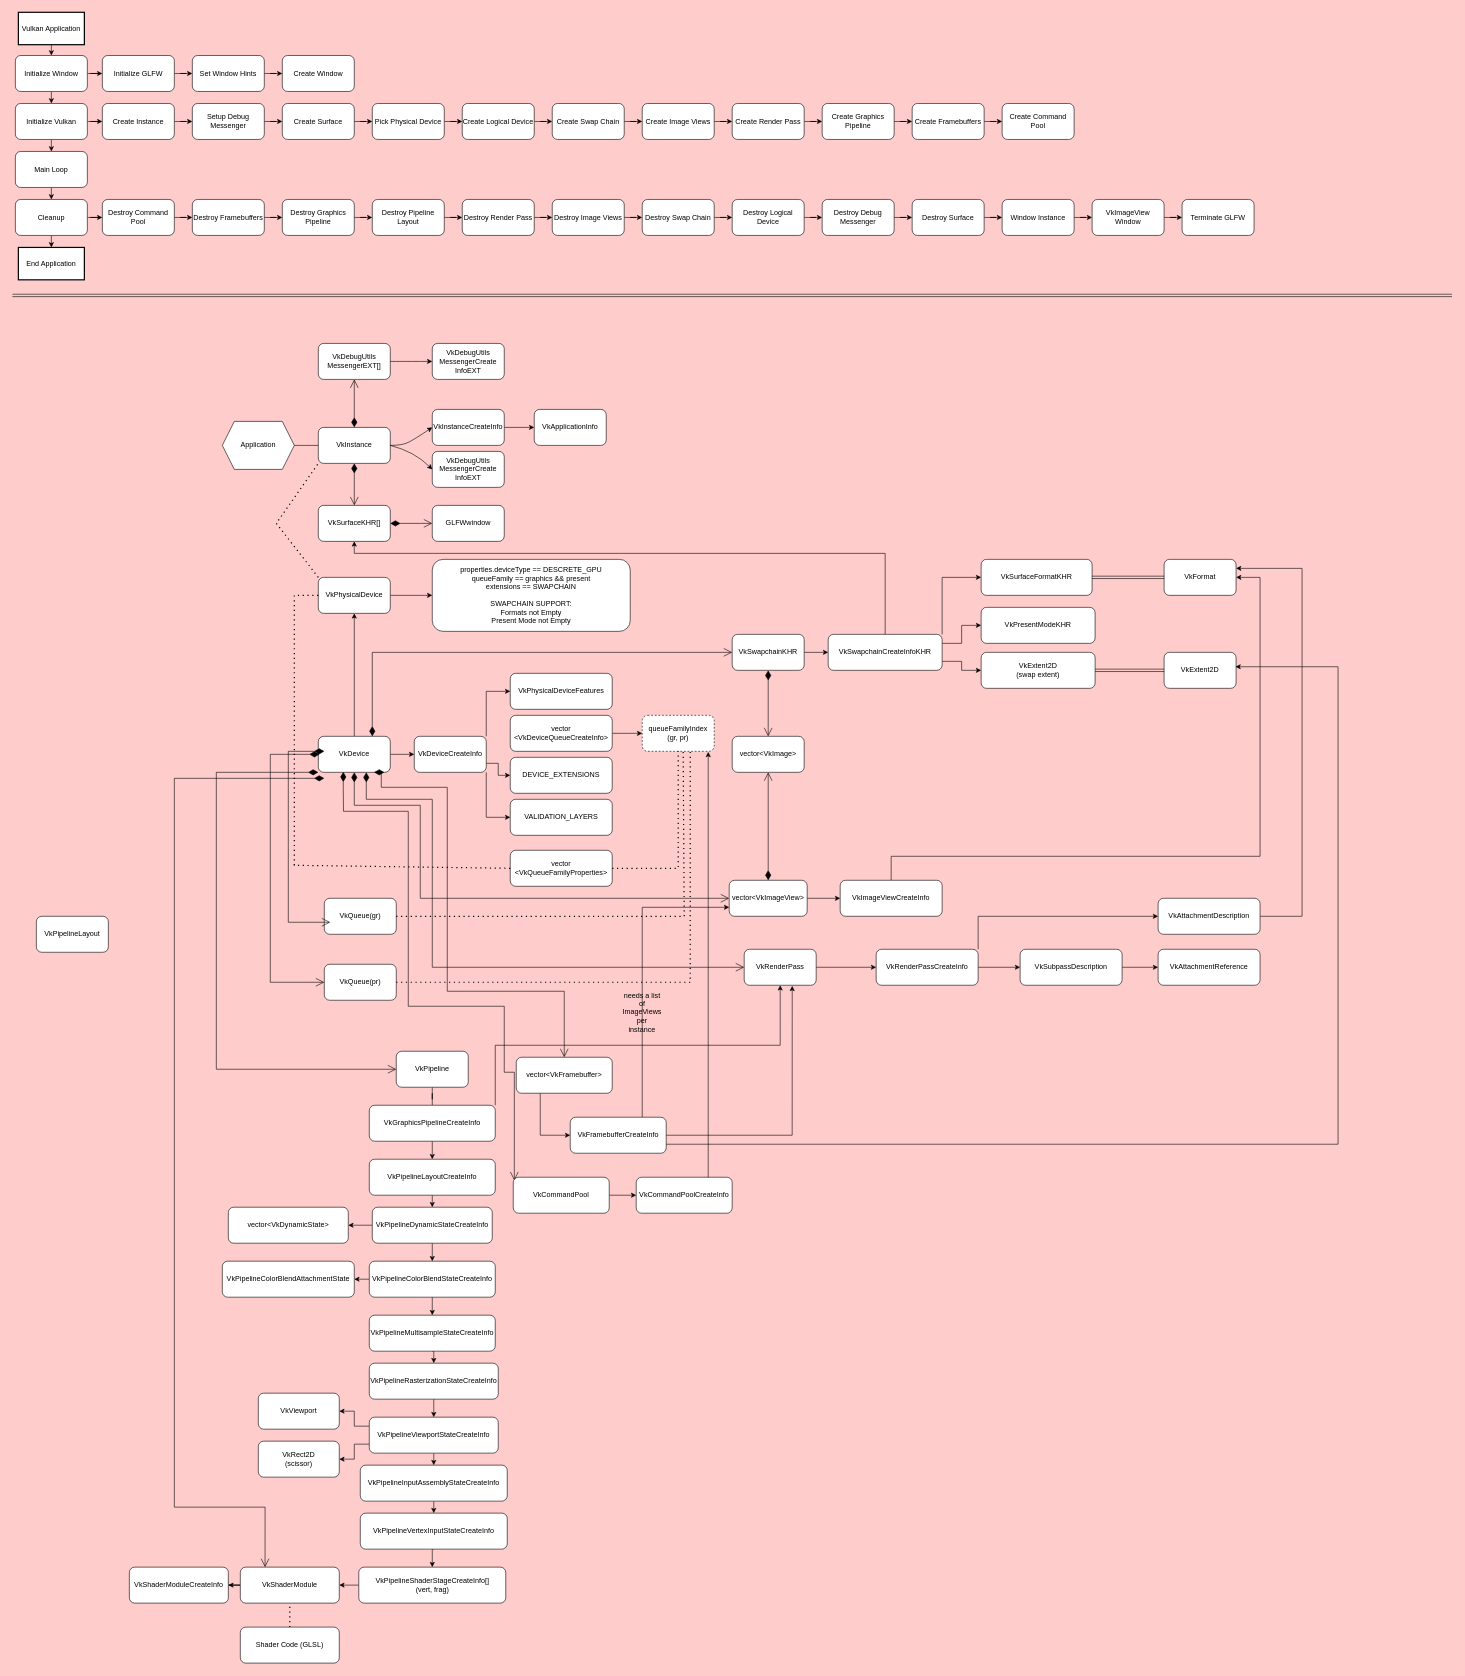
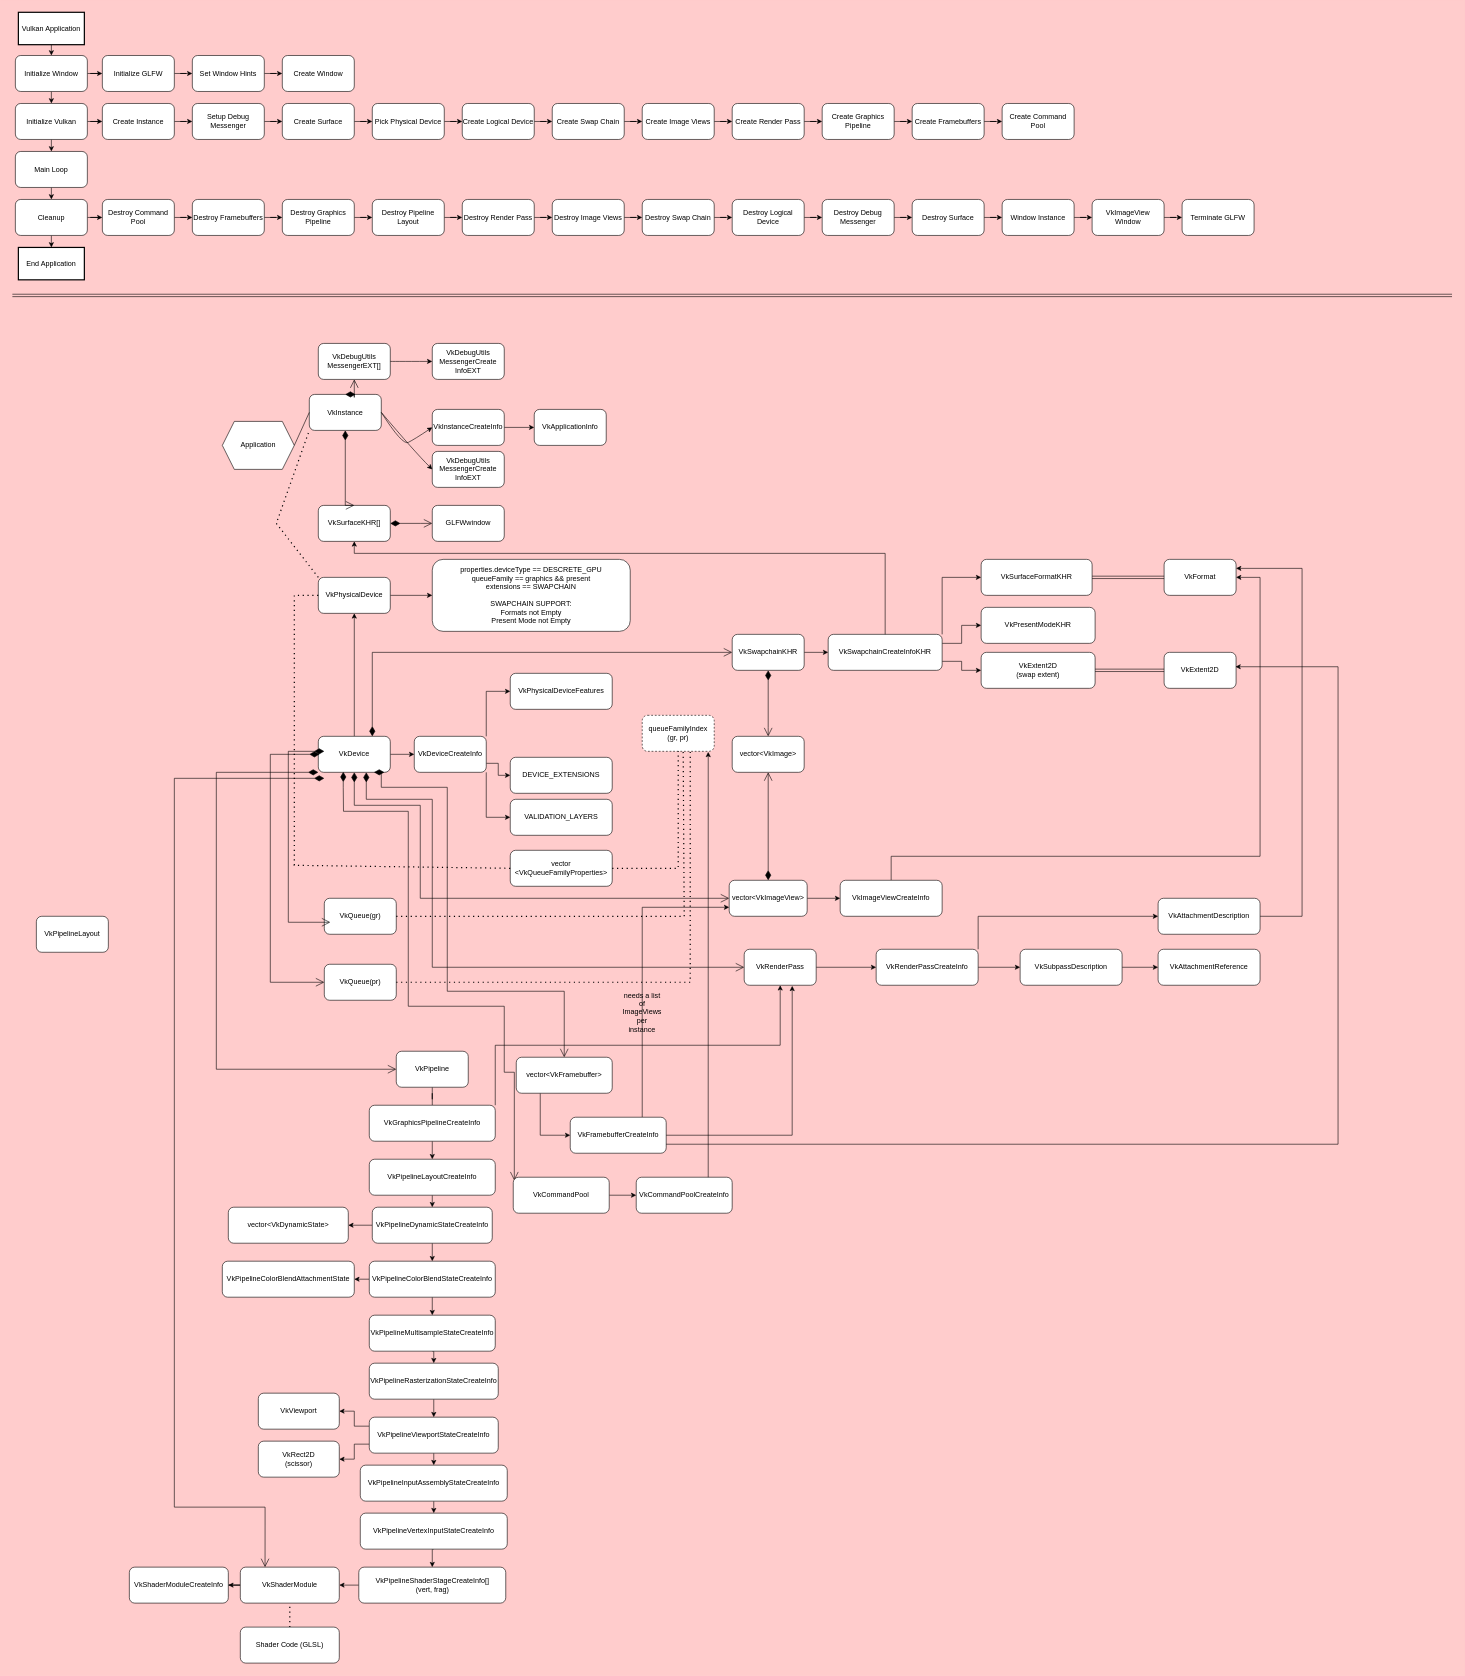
node "VkInstance": moved (354, 446) -> (345, 413)
node "vector <VkDeviceQueueCreateInfo>": removed
edge "vector <VkDeviceQueueCreateInfo>" -> "queueFamilyIndex (gr, pr)": removed
